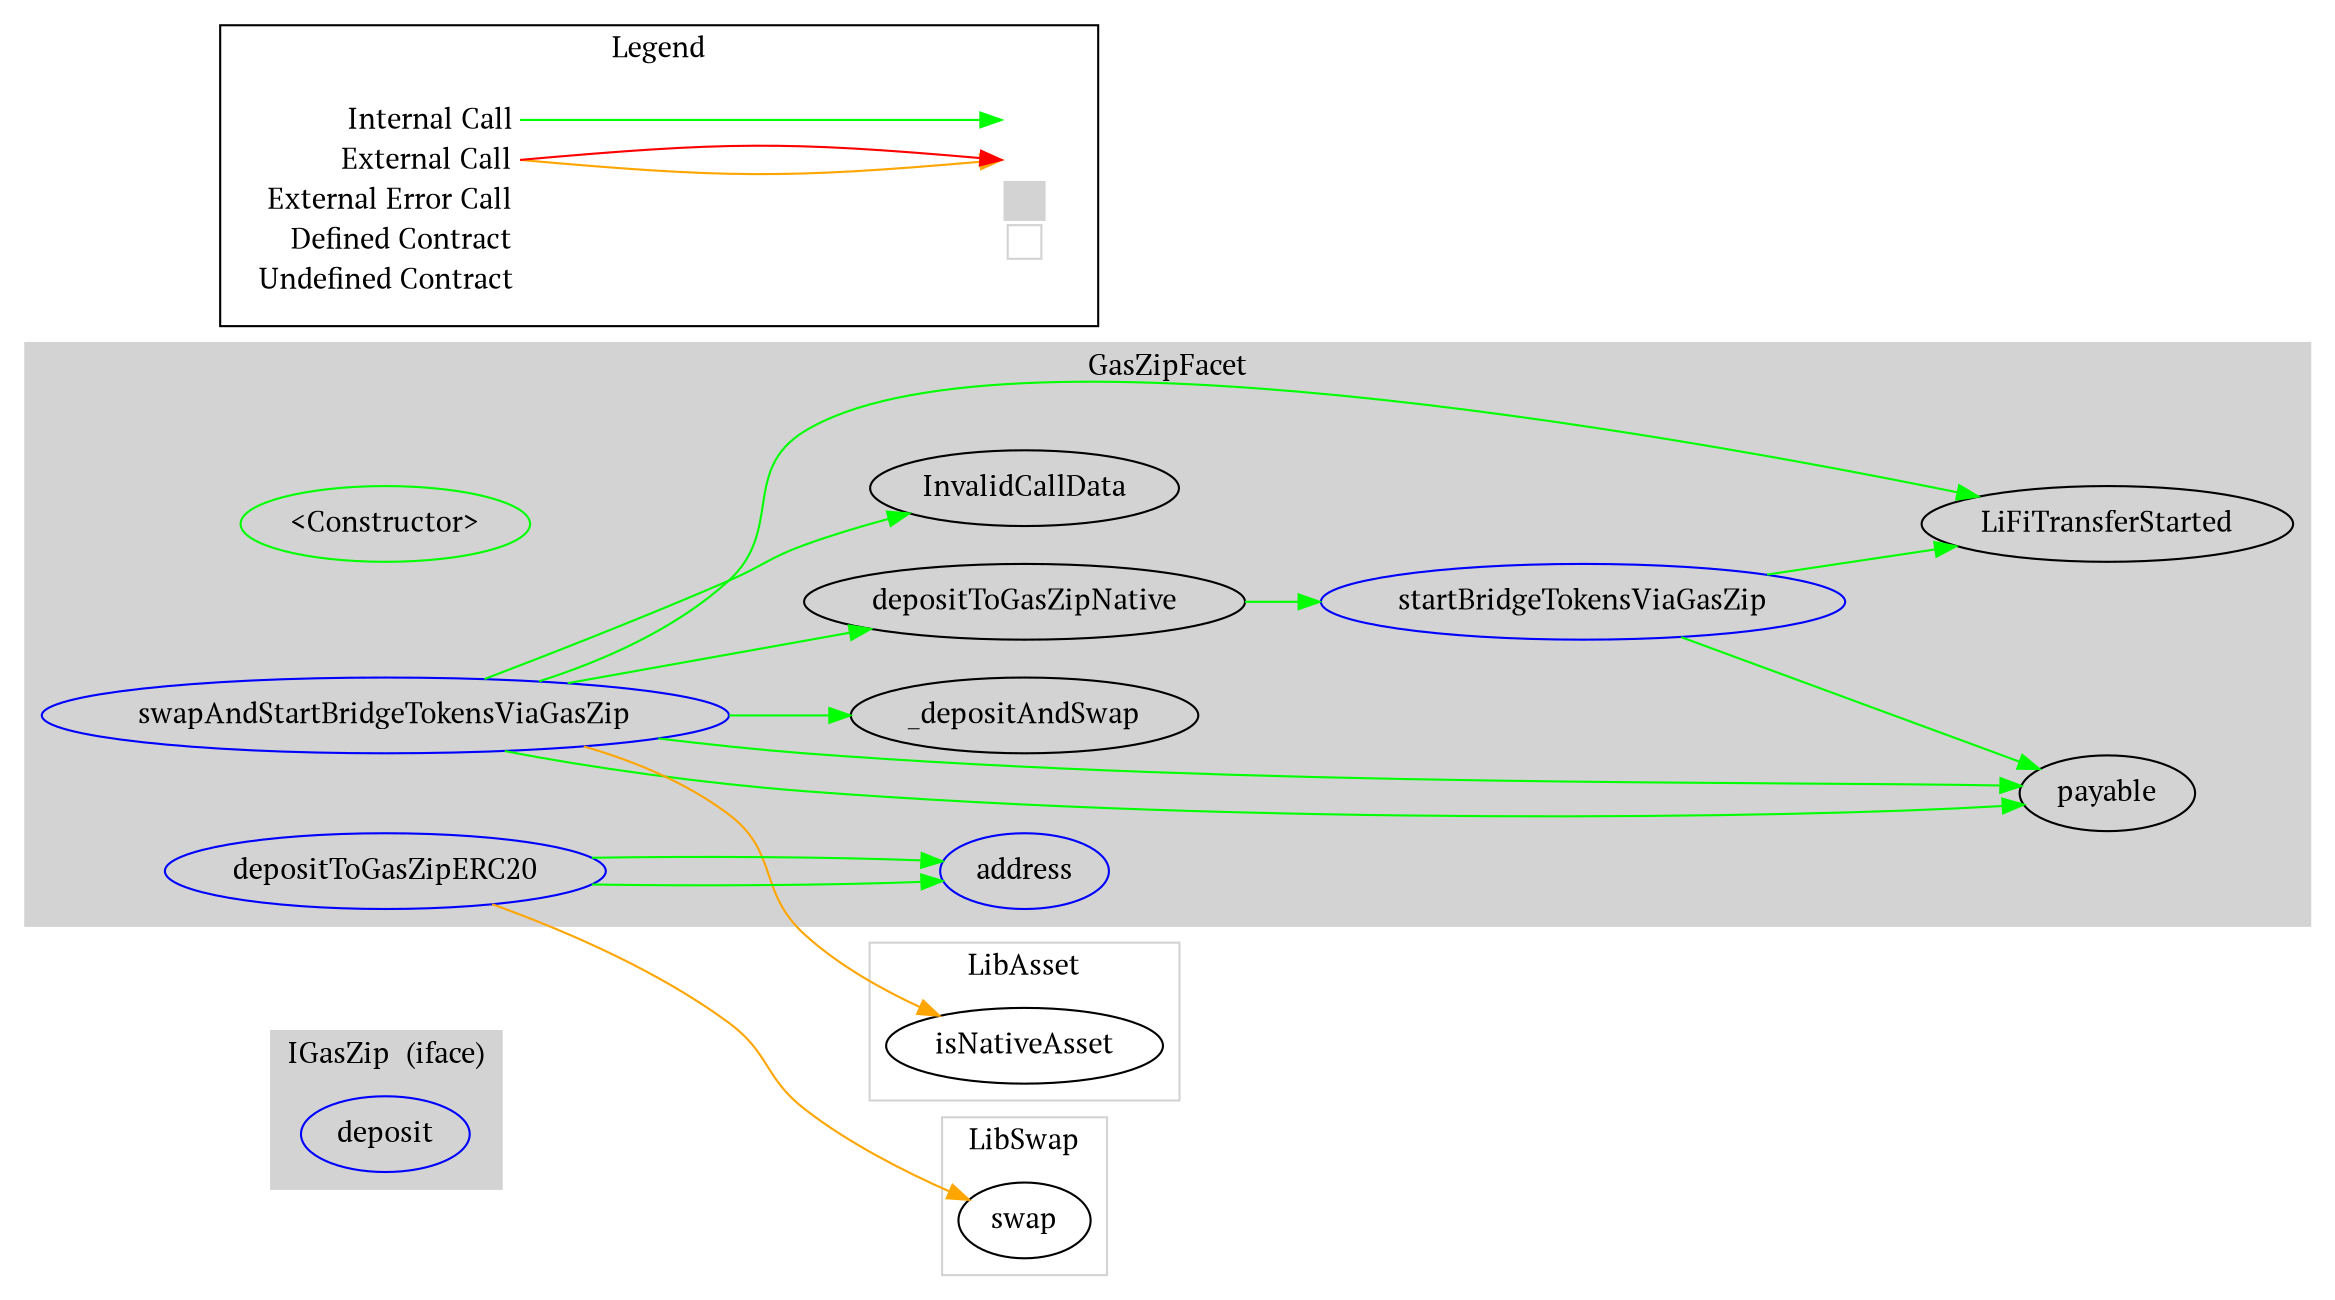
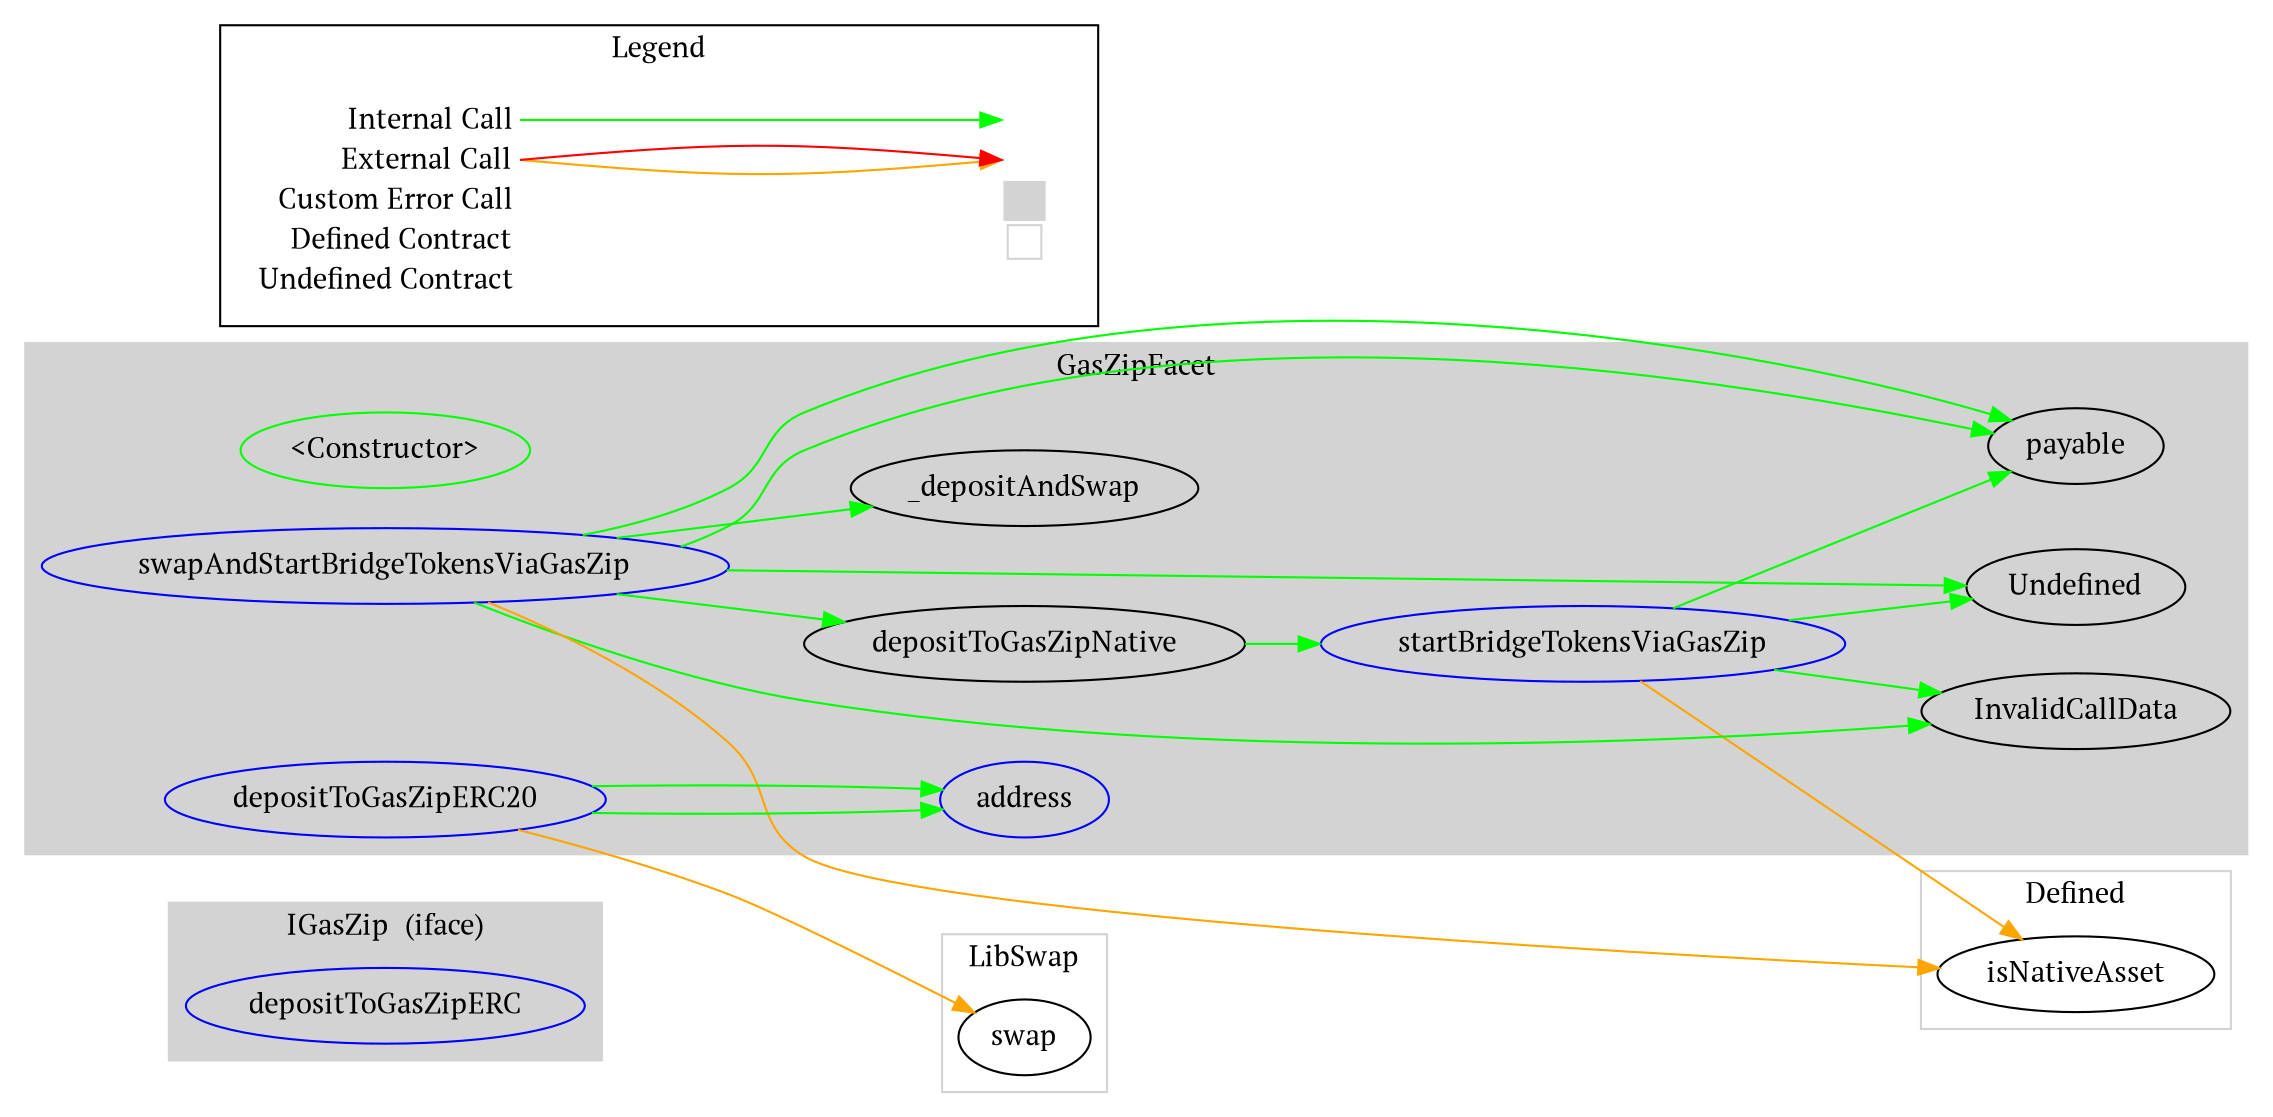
node "Internal Call": text "External Error Call" -> "Custom Error Call"
node "LiFiTransferStarted": label "LiFiTransferStarted" -> "Undefined"
edge "startBridgeTokensViaGasZip" -> "InvalidCallData": added
edge "startBridgeTokensViaGasZip" -> "isNativeAsset": added
cluster "LibAsset": label "LibAsset" -> "Defined"
node "deposit": label "deposit" -> "depositToGasZipERC"
